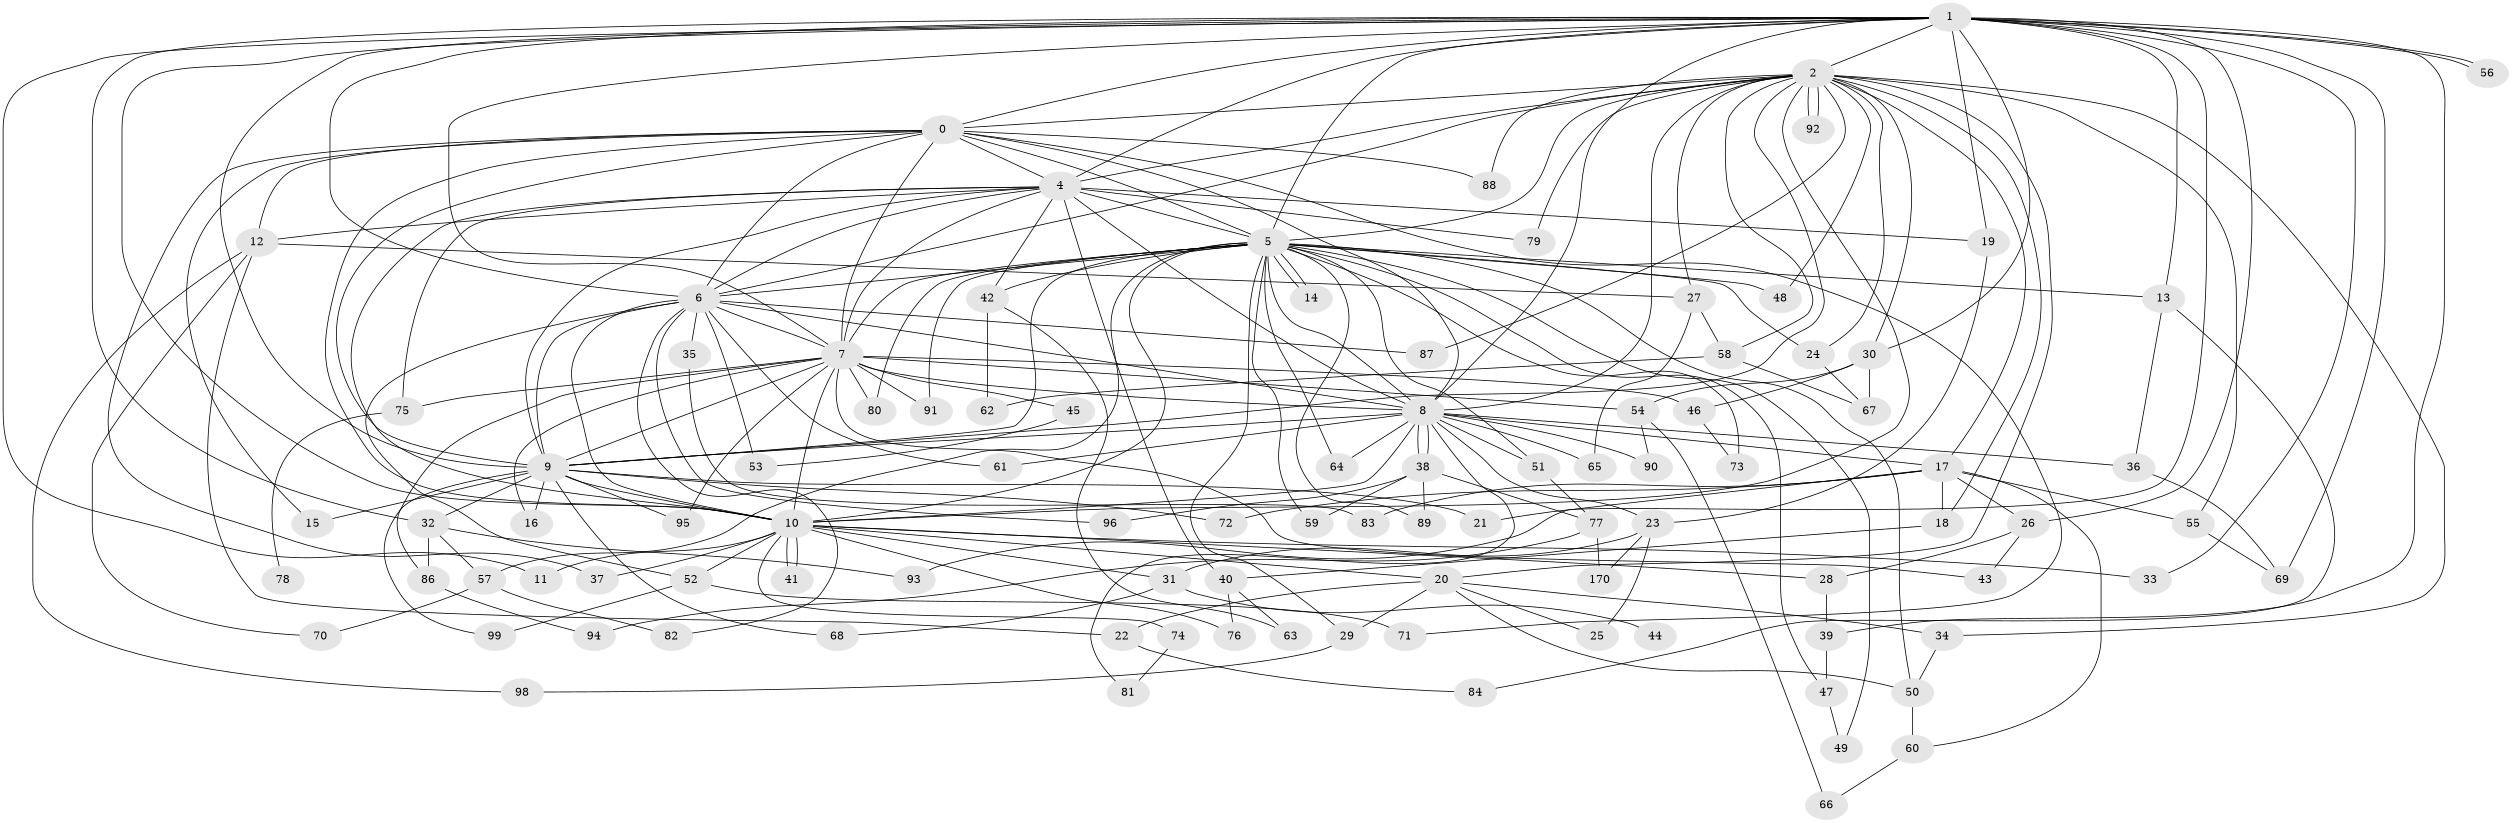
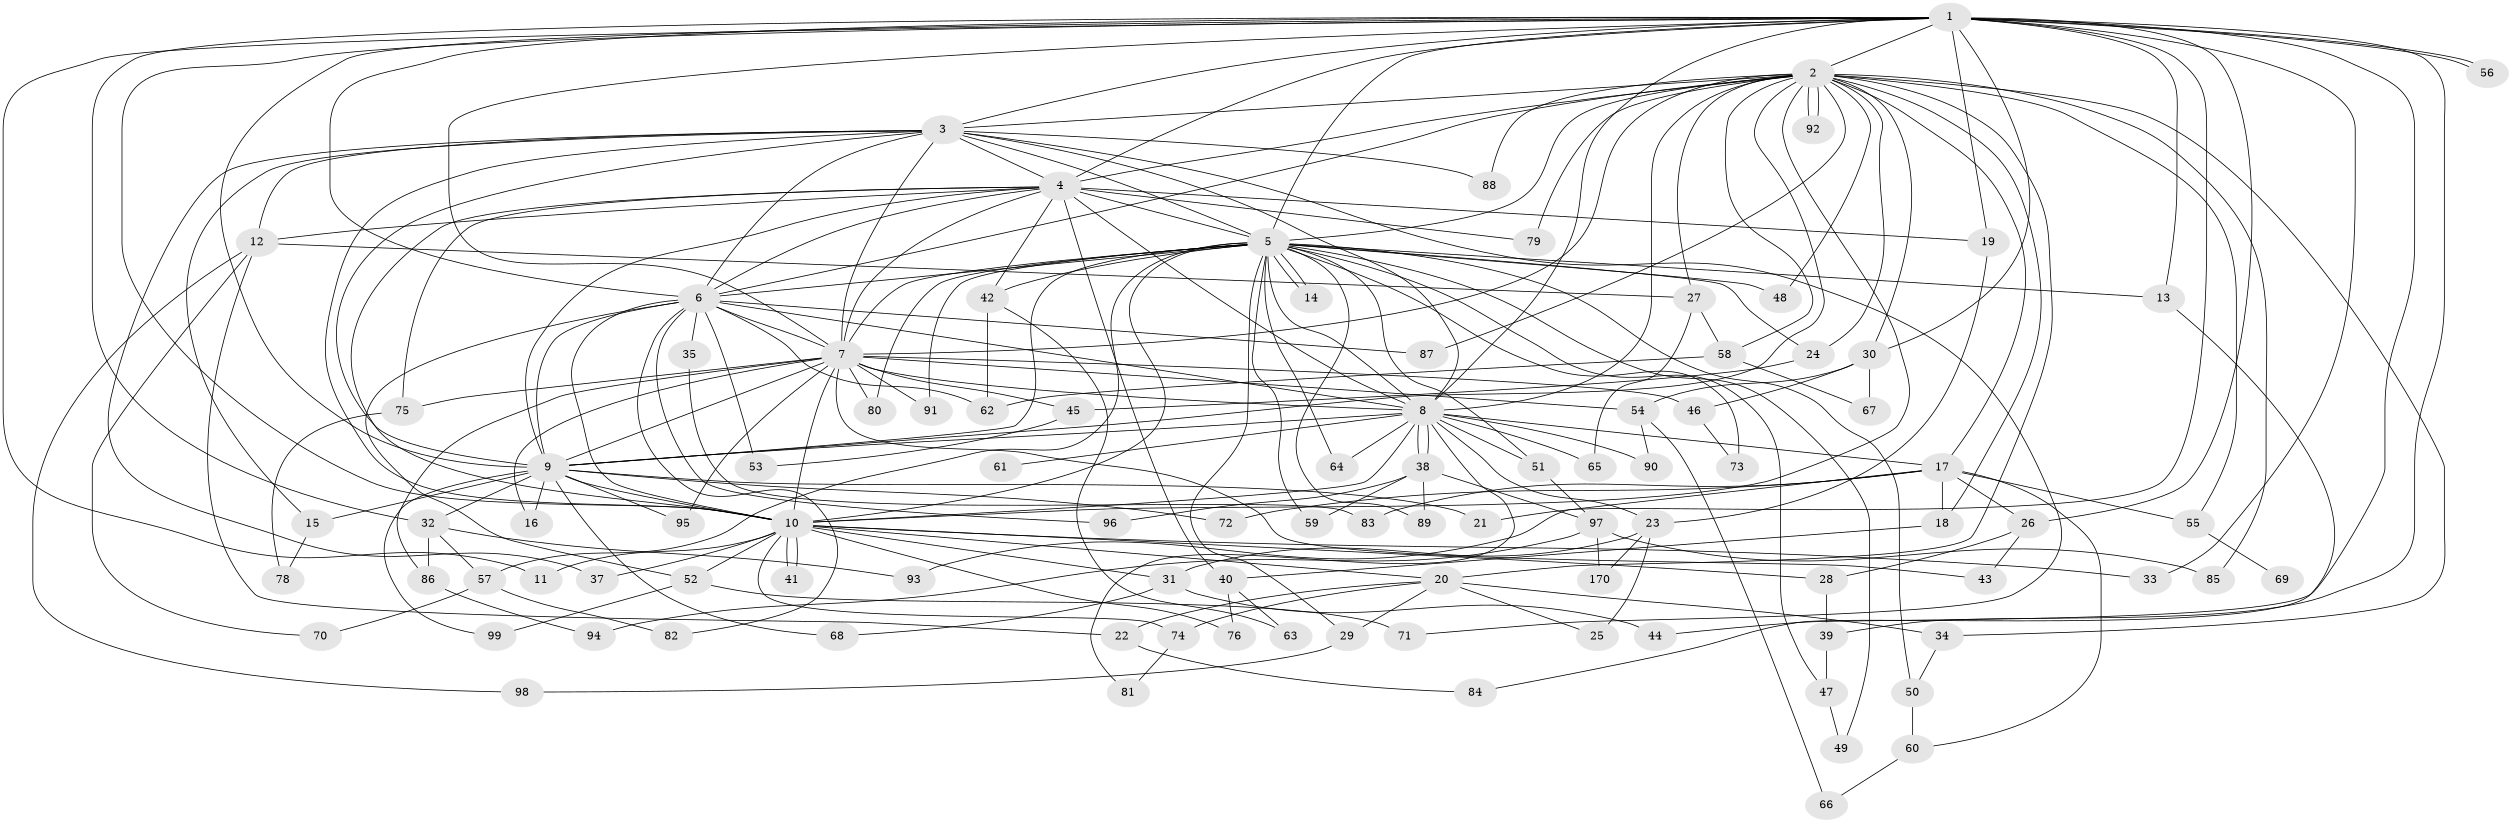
node "0": label "0" -> "3"
edge "1" -- "69": now "1" -- "44"
edge "2" -- "7": added
edge "24" -- "67": now "24" -- "45"
edge "6" -- "61": now "6" -- "62"
node "36": removed
node "77": label "77" -> "97"
edge "15" -- "78": added
node "85": added
edge "20" -- "50": now "20" -- "74"
